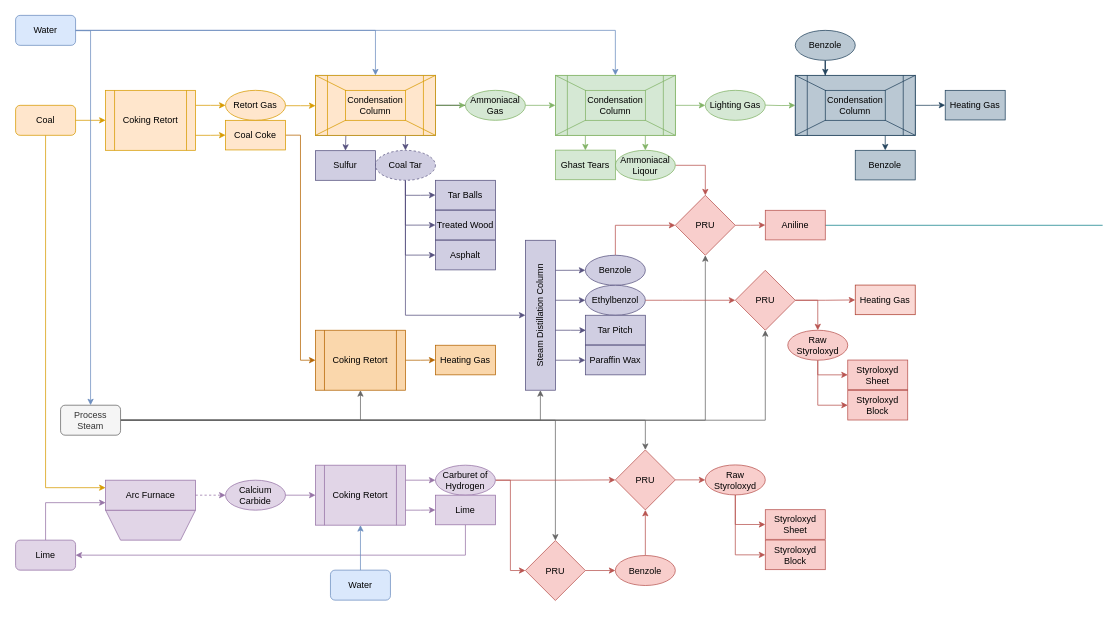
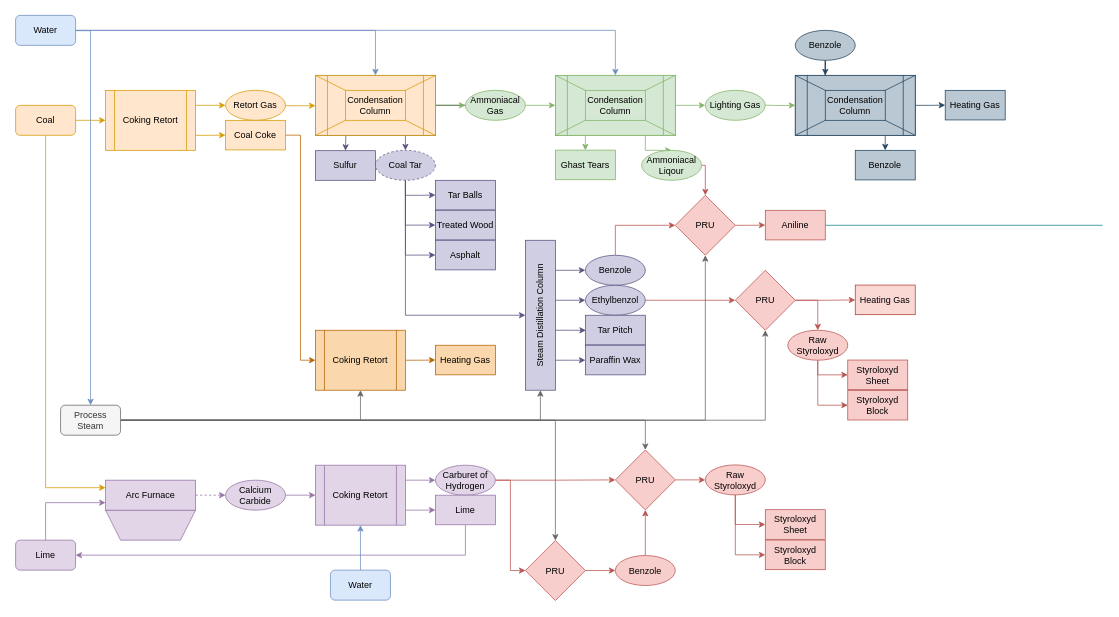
node "Ammoniacal Liqour": moved (645, 165) -> (672, 165)
